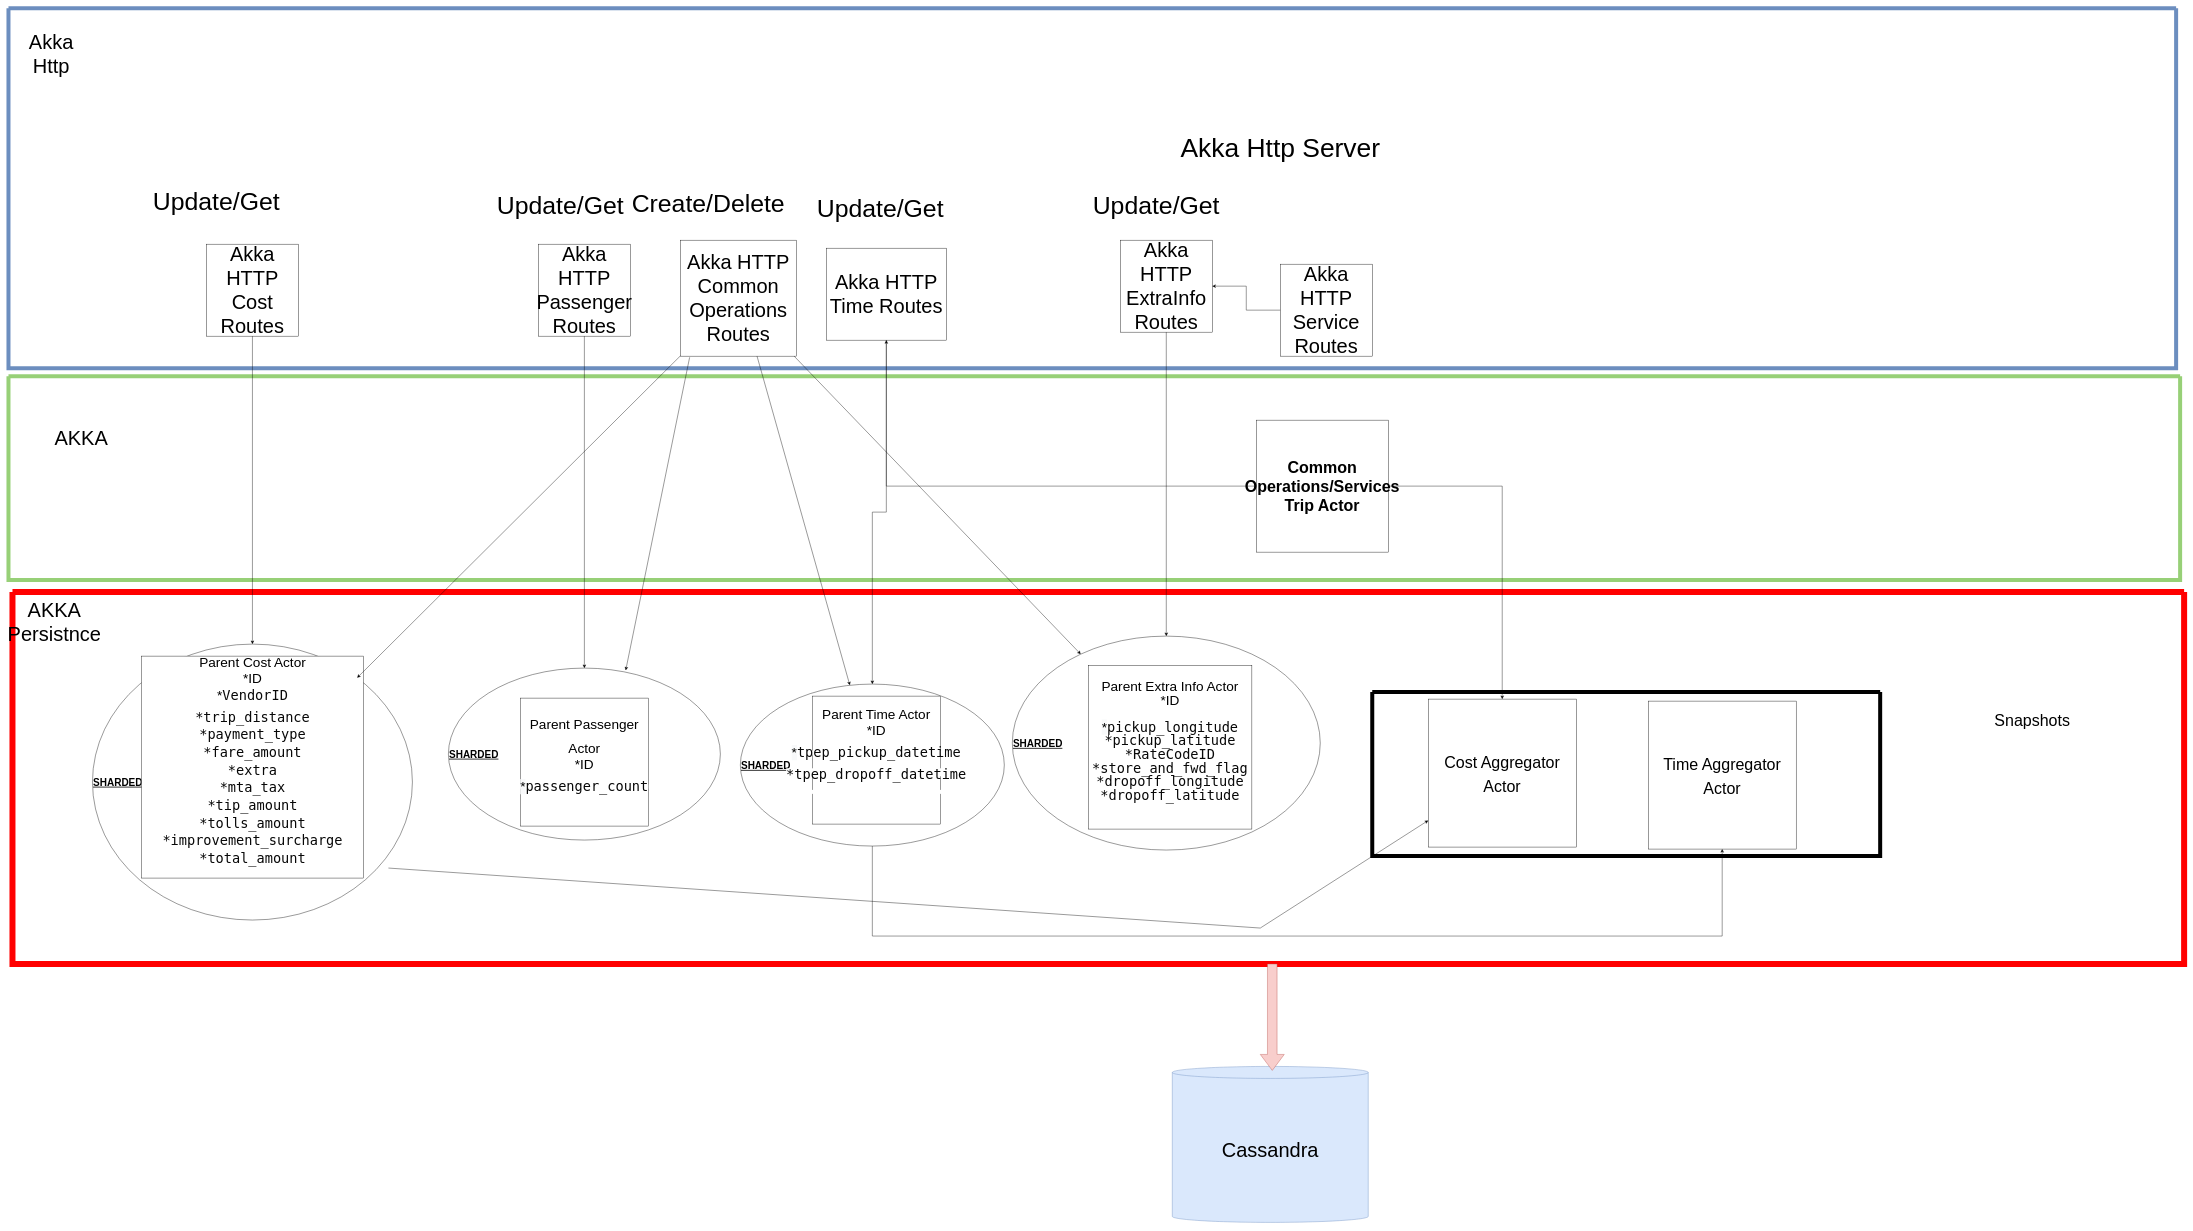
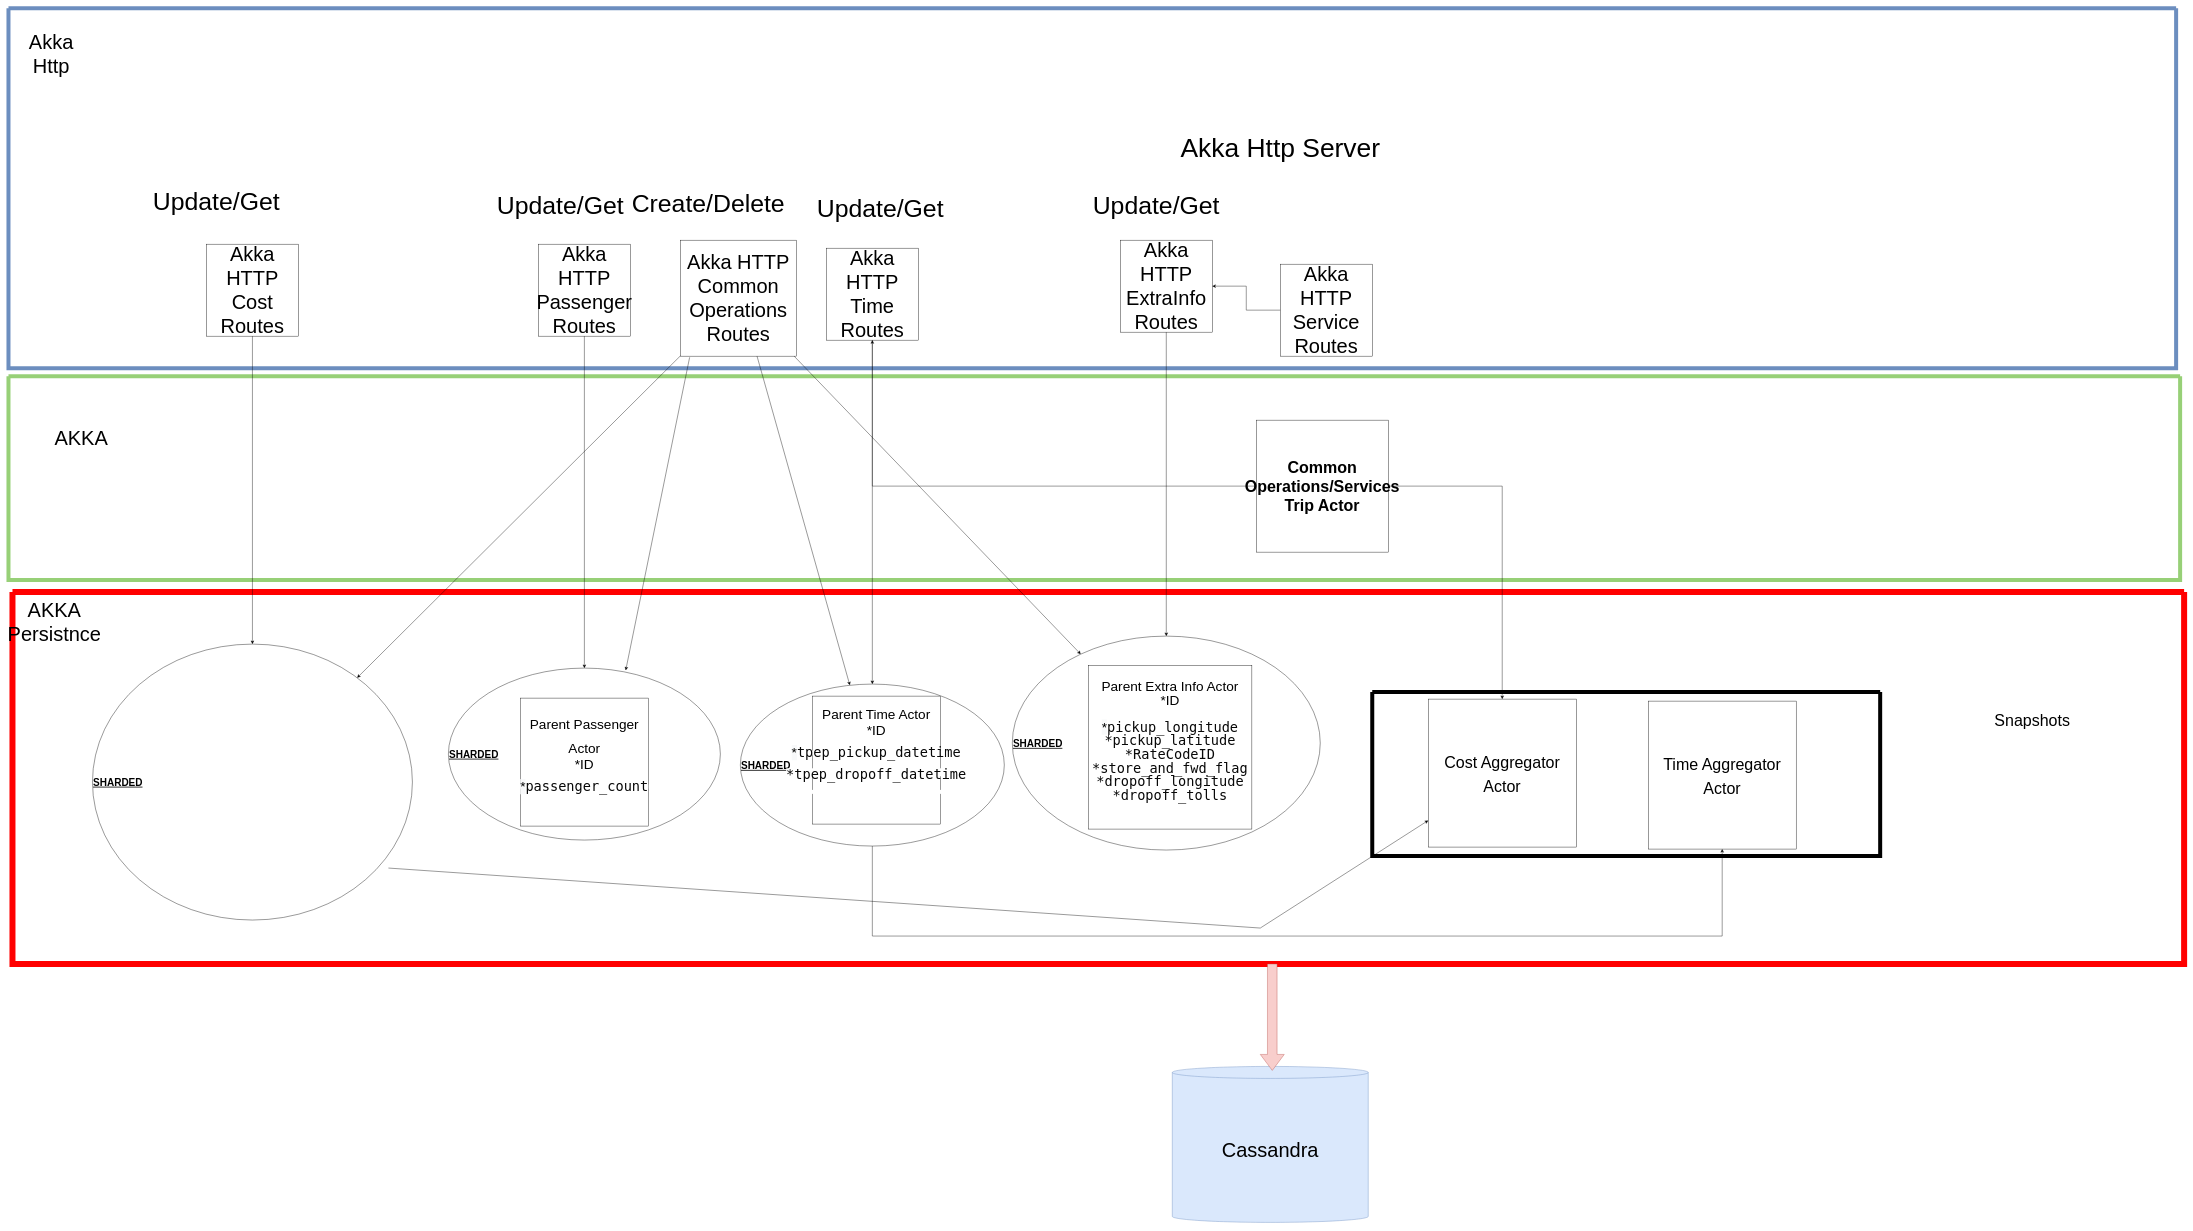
node "Akka HTTP Time Routes": size 120x92 -> 92x92
node "Parent Extra Info Actor *ID *pickup_longitude *pickup_latitude *RateCodeID *store_and_fwd_flag *dropoff_longitude *dropoff_latitude": label "Parent Extra Info Actor *ID *pickup_longitude *pickup_latitude *RateCodeID *store_and_fwd_flag *dropoff_longitude *dropoff_latitude" -> "Parent Extra Info Actor *ID *pickup_longitude *pickup_latitude *RateCodeID *store_and_fwd_flag *dropoff_longitude *dropoff_tolls"
node "Parent Cost Actor *ID *VendorID *trip_distance*payment_type*fare_amount*extra*mta_tax*tip_amount*tolls_amount*improvement_surcharge*total_amount": removed
